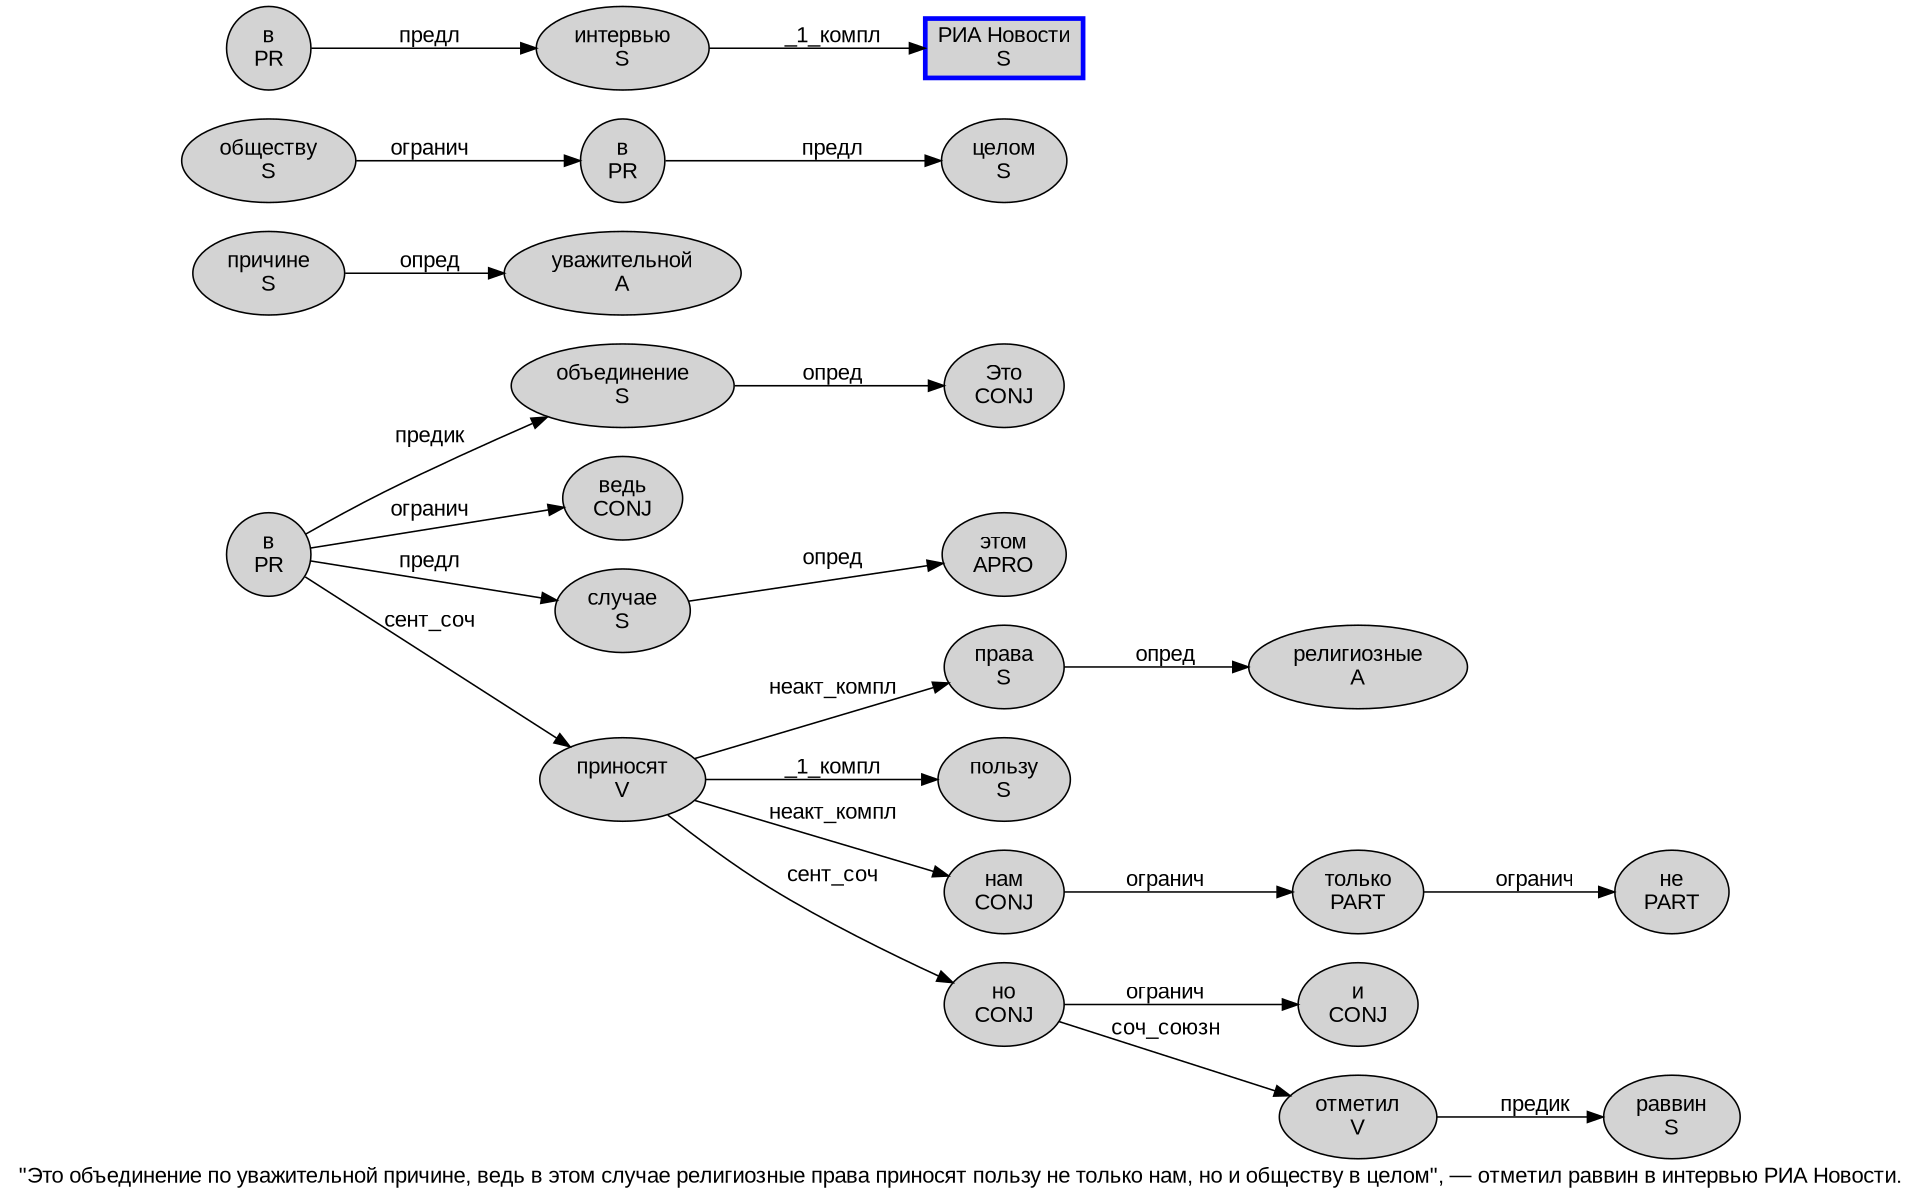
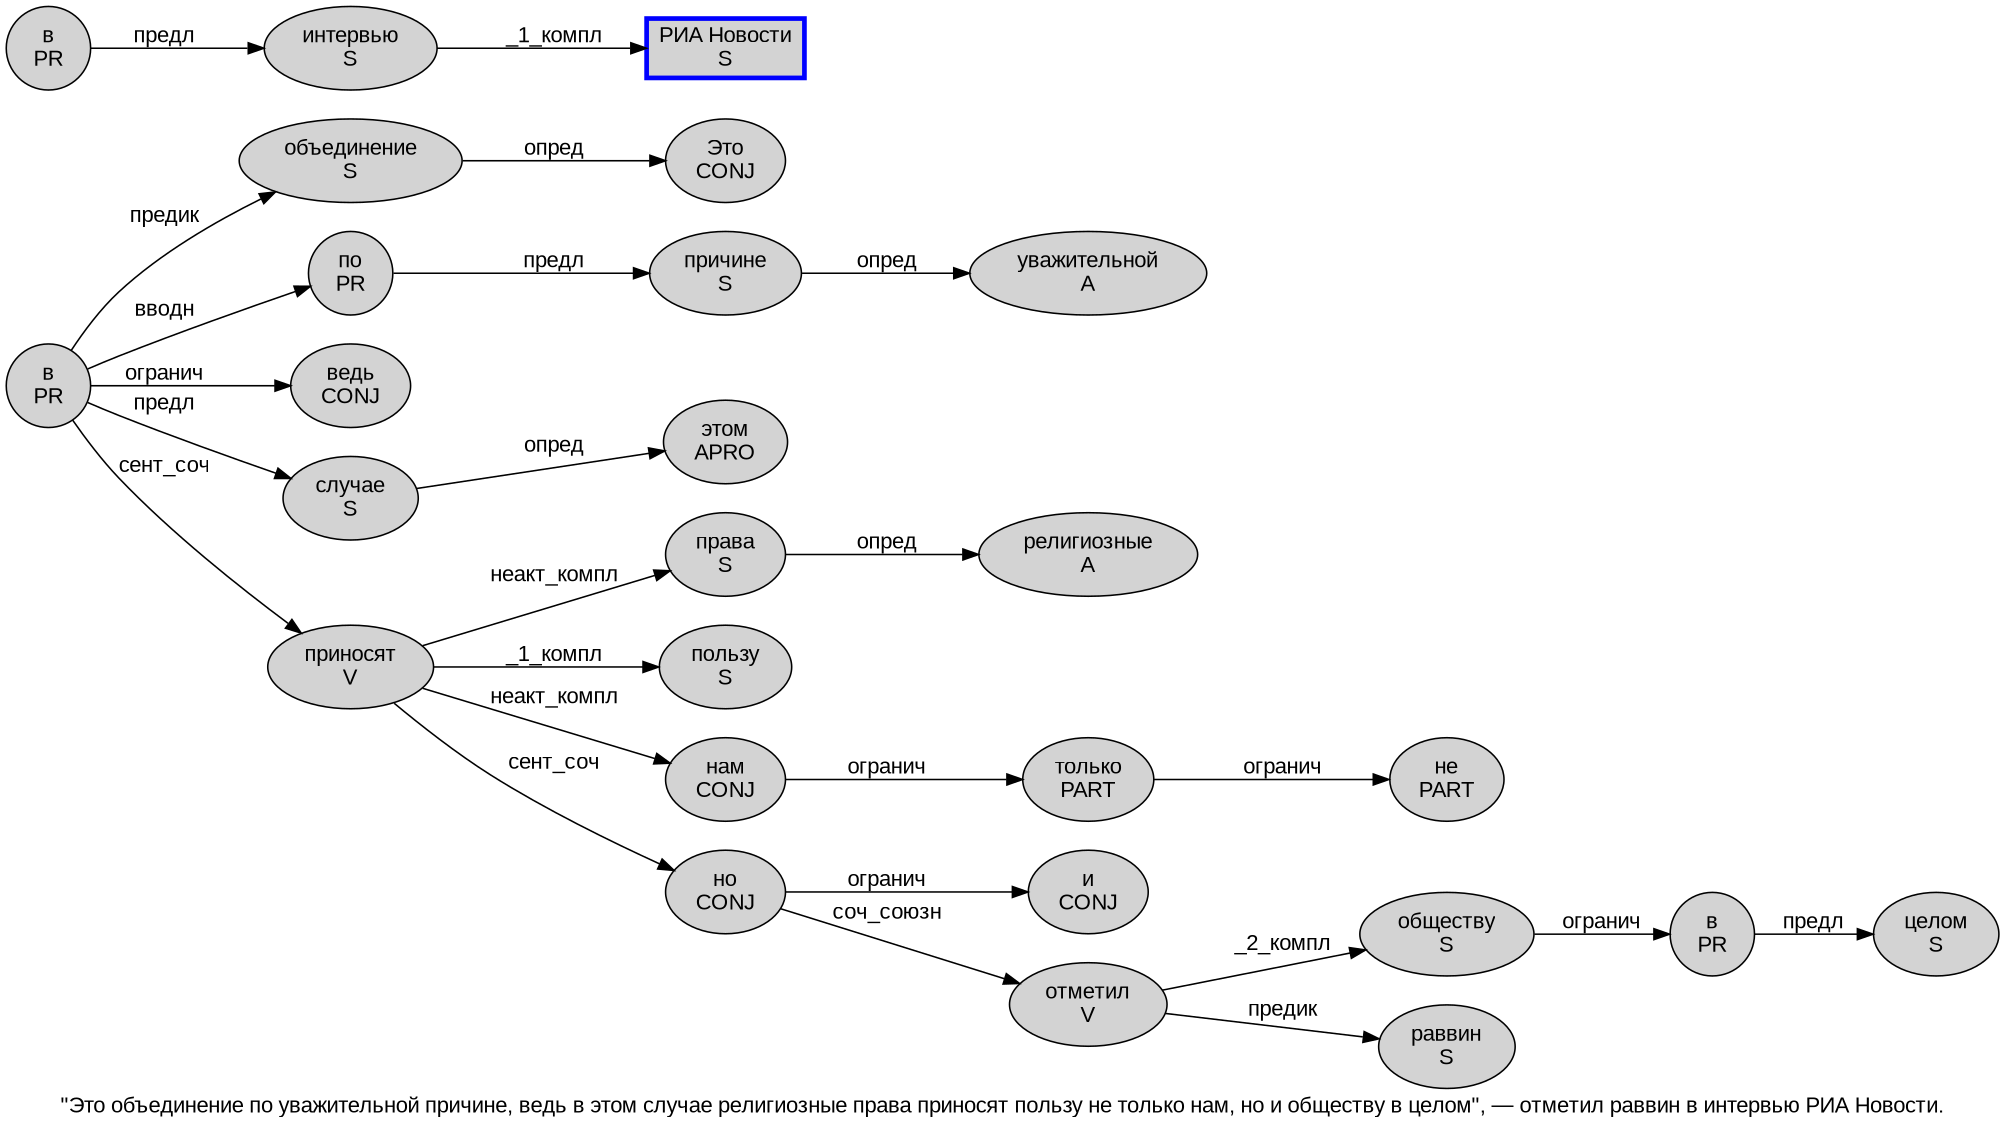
node "по PR": added
edge "отметил V" -> "обществу S": added, label "_2_компл"
